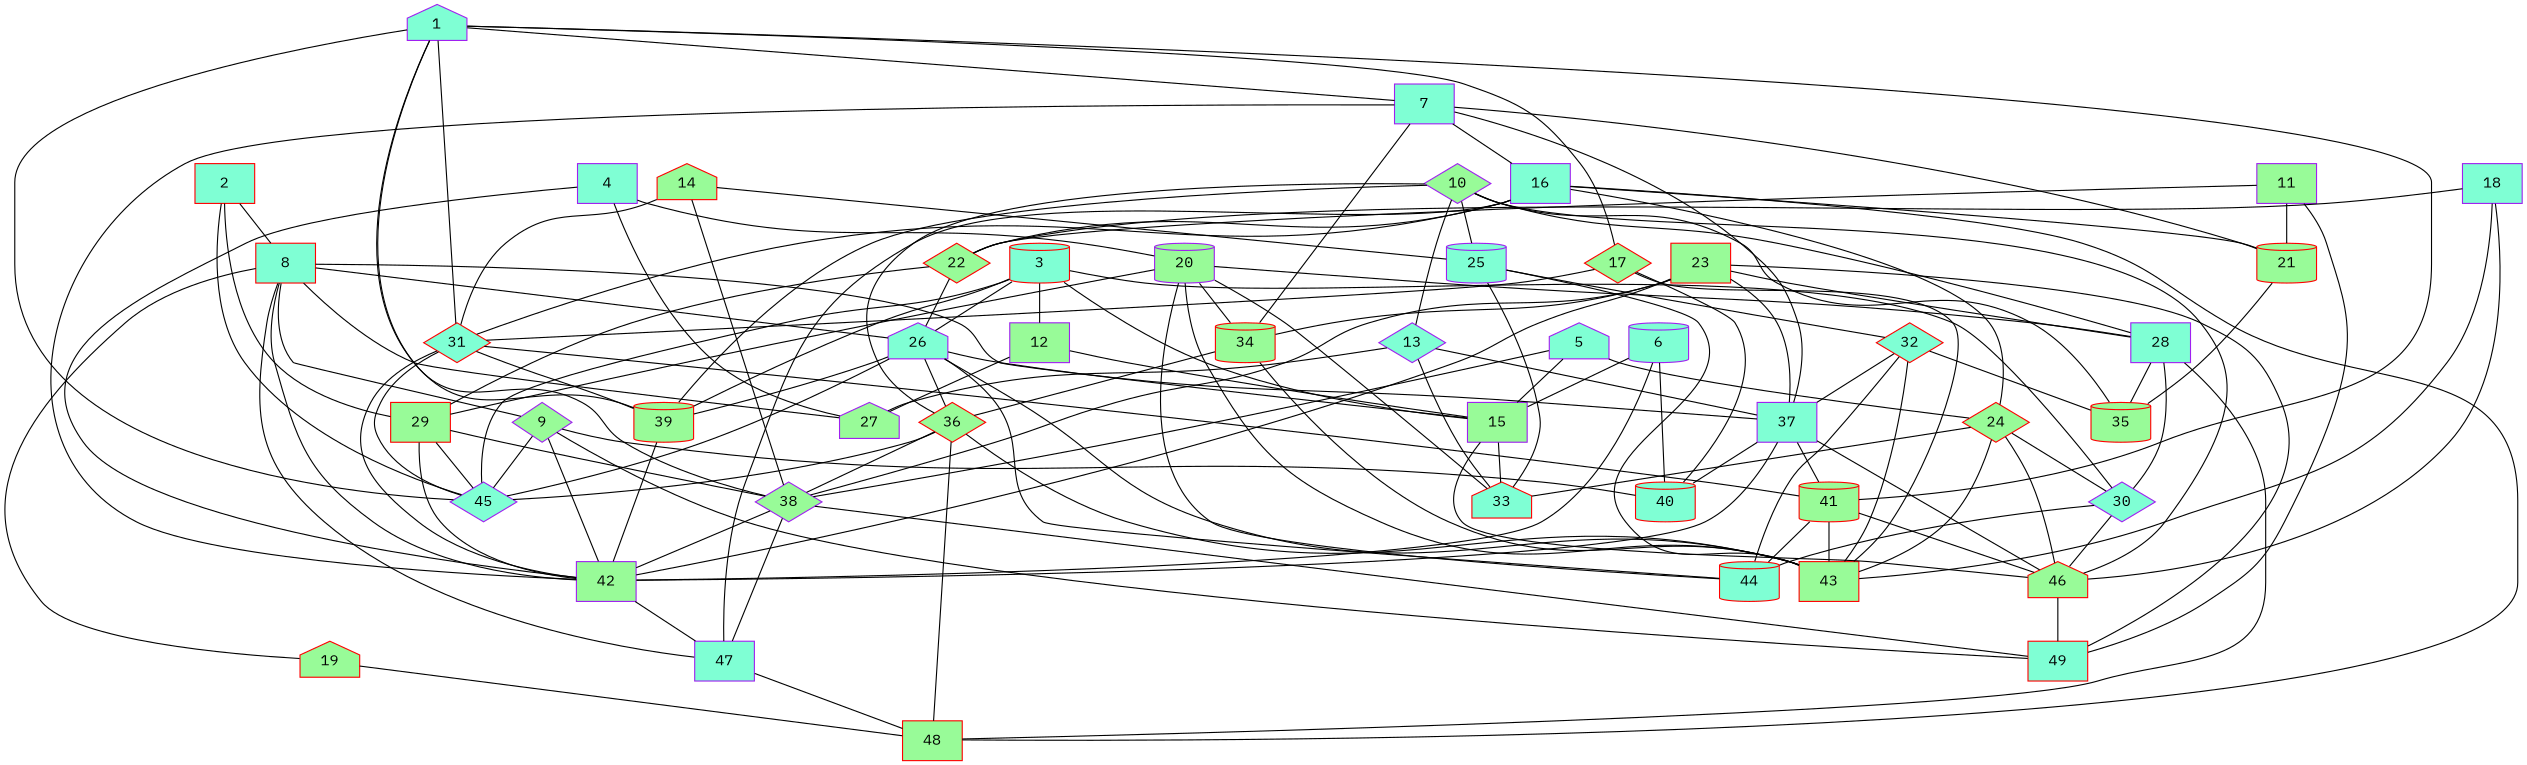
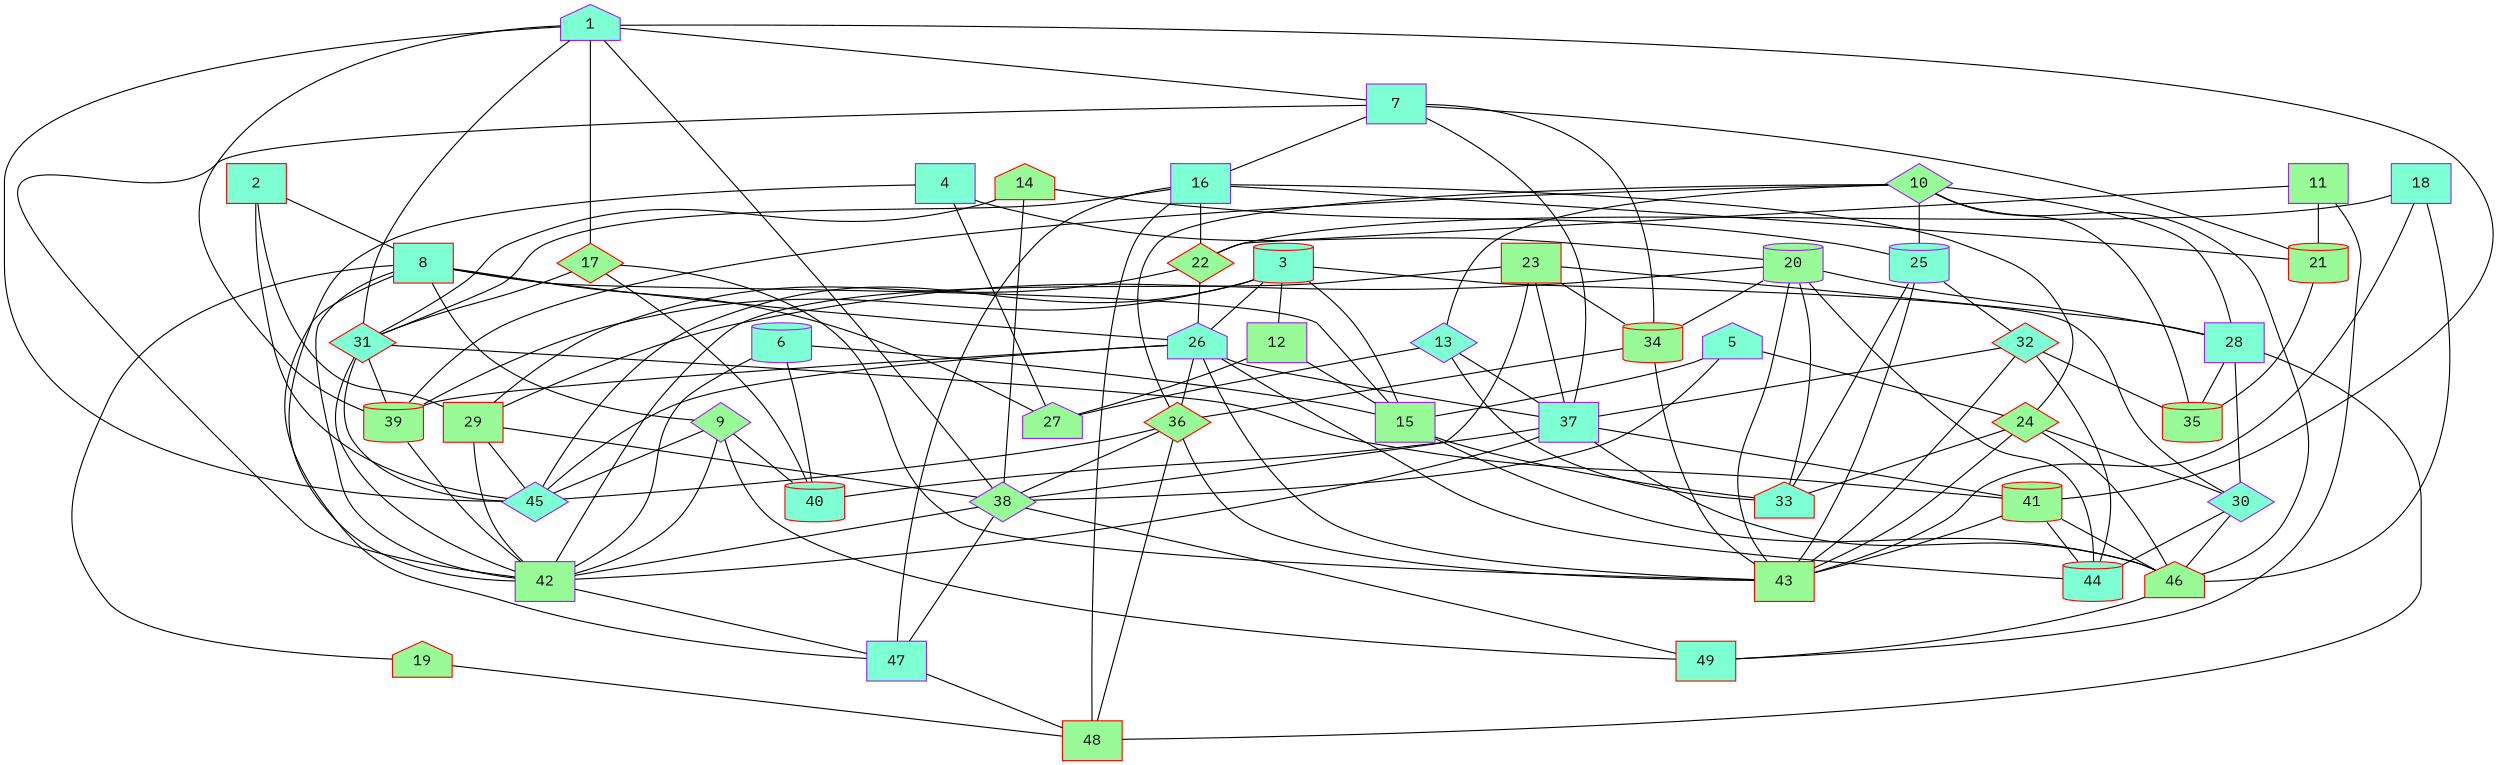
edge "23" -- "49": removed
